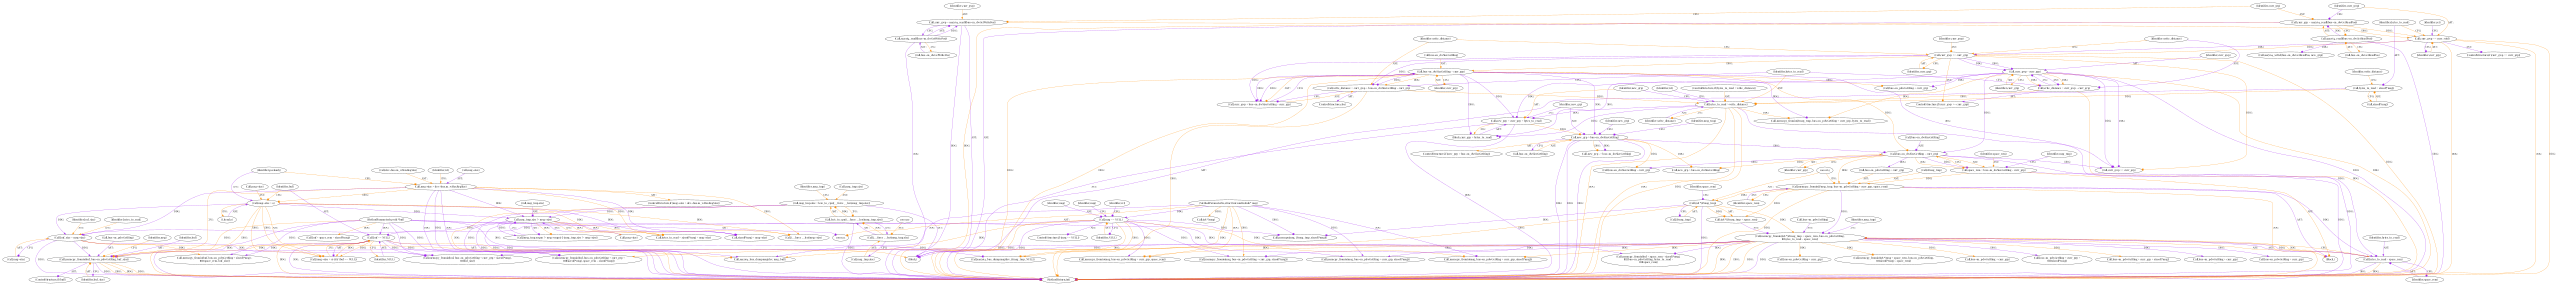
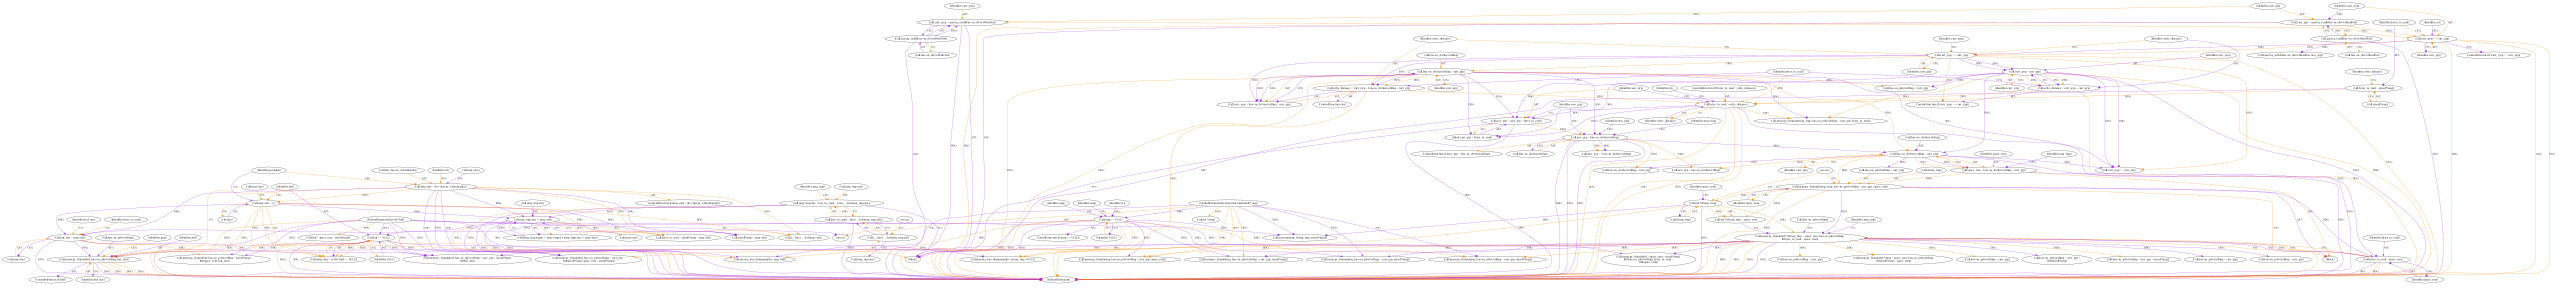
node "(Call,curr_gwp == curr_void)": label "(Call,curr_gwp == curr_void)" -> "(Call,curr_gwp == curr_grp)"
